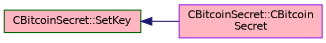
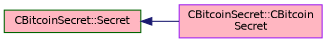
node "CBitcoinSecret::SetKey": label "CBitcoinSecret::SetKey" -> "CBitcoinSecret::Secret"
